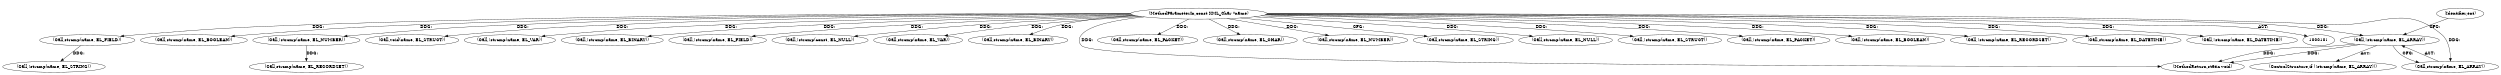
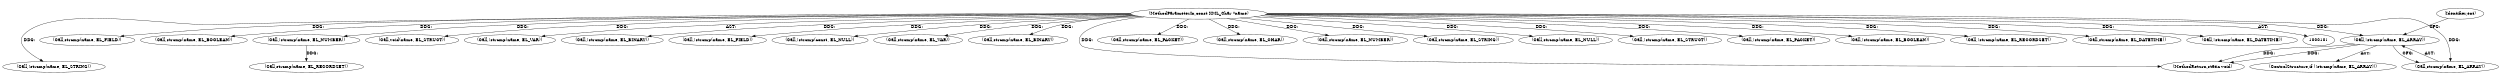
edge "(MethodParameterIn,const XML_Char *name)" -> "(Call,!strcmp(name, EL_VAR))": label "DDG: " -> "AST: "
edge "(MethodParameterIn,const XML_Char *name)" -> "(Call,strcmp(name, EL_STRING))": label "CFG: " -> "DDG: "
edge "(Call,strcmp(name, EL_FIELD))" -> "(Call,!strcmp(name, EL_STRING))": now "(MethodParameterIn,const XML_Char *name)" -> "(Call,!strcmp(name, EL_STRING))"
